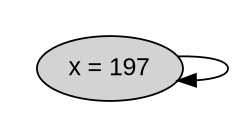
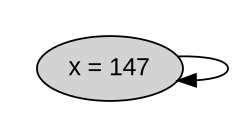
node "x = 197": label "x = 197" -> "x = 147"
